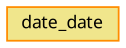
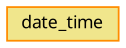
node "date_date": label "date_date" -> "date_time"
